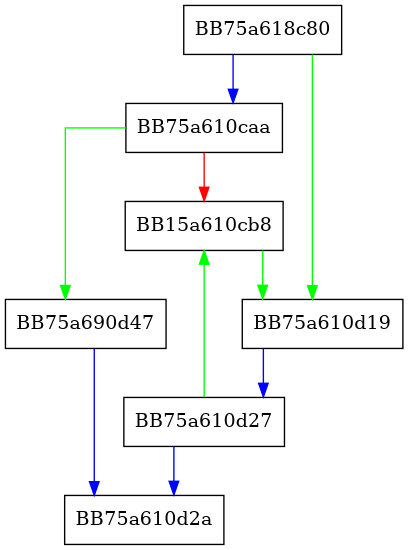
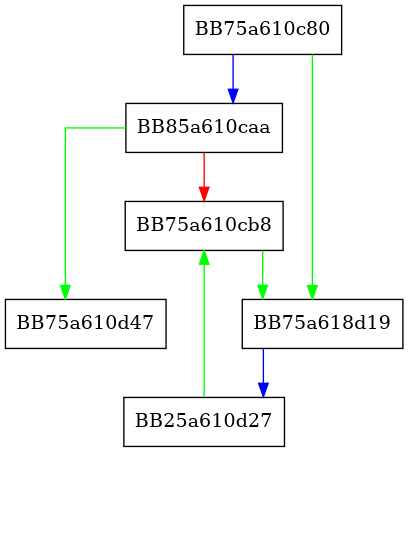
node "BB75a618c80": label "BB75a618c80" -> "BB75a610c80"
node "BB75a610caa": label "BB75a610caa" -> "BB85a610caa"
node "BB15a610cb8": label "BB15a610cb8" -> "BB75a610cb8"
node "BB75a690d47": label "BB75a690d47" -> "BB75a610d47"
node "BB75a610d19": label "BB75a610d19" -> "BB75a618d19"
node "BB75a610d27": label "BB75a610d27" -> "BB25a610d27"
node "BB75a610d2a": removed
